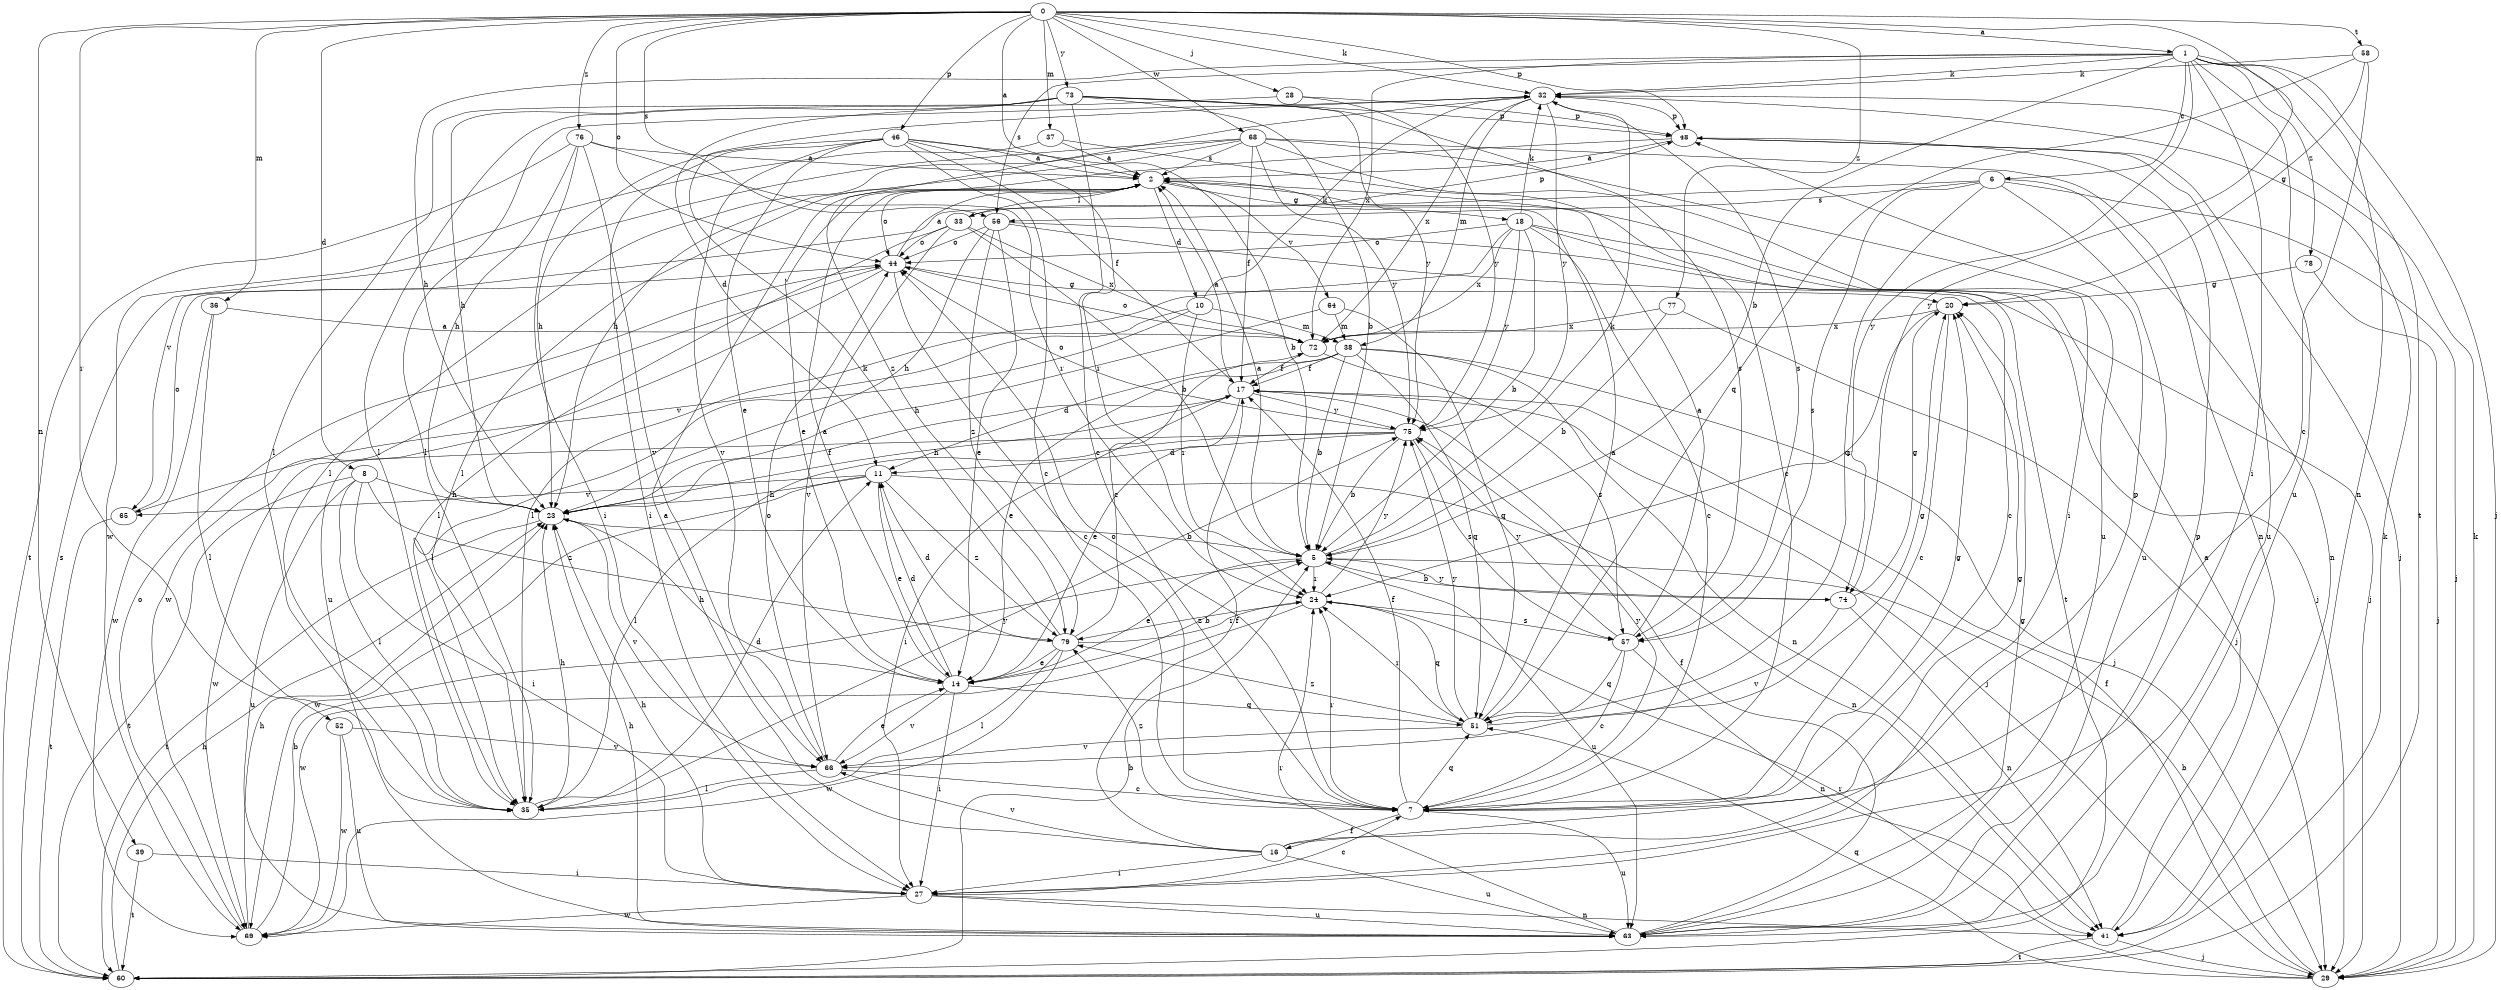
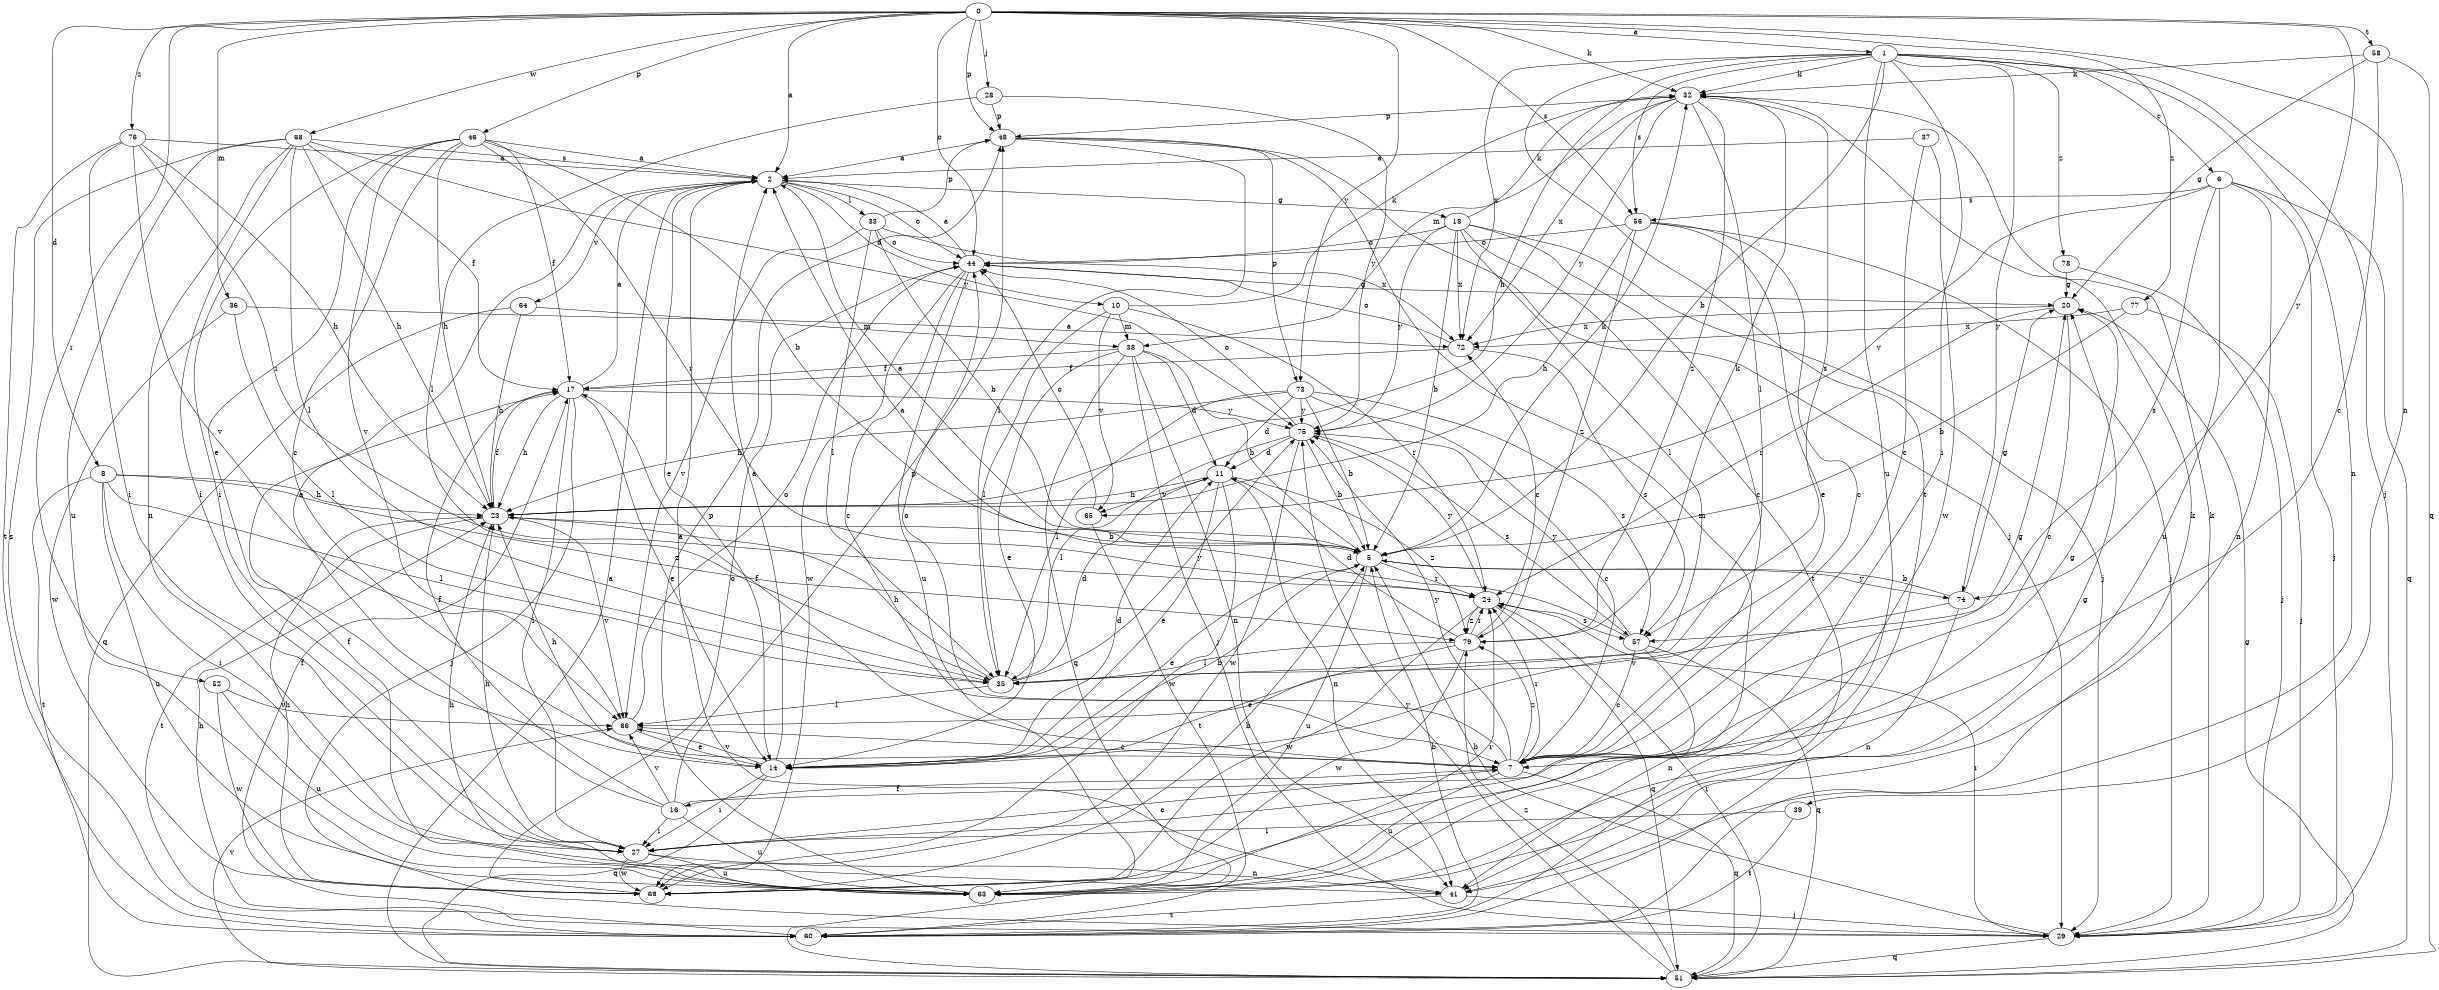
edge "0" -> "37": removed, label "m"
edge "73" -> "48": reversed
edge "48" -> "63": label "u" -> "m"
edge "66" -> "35": reversed
